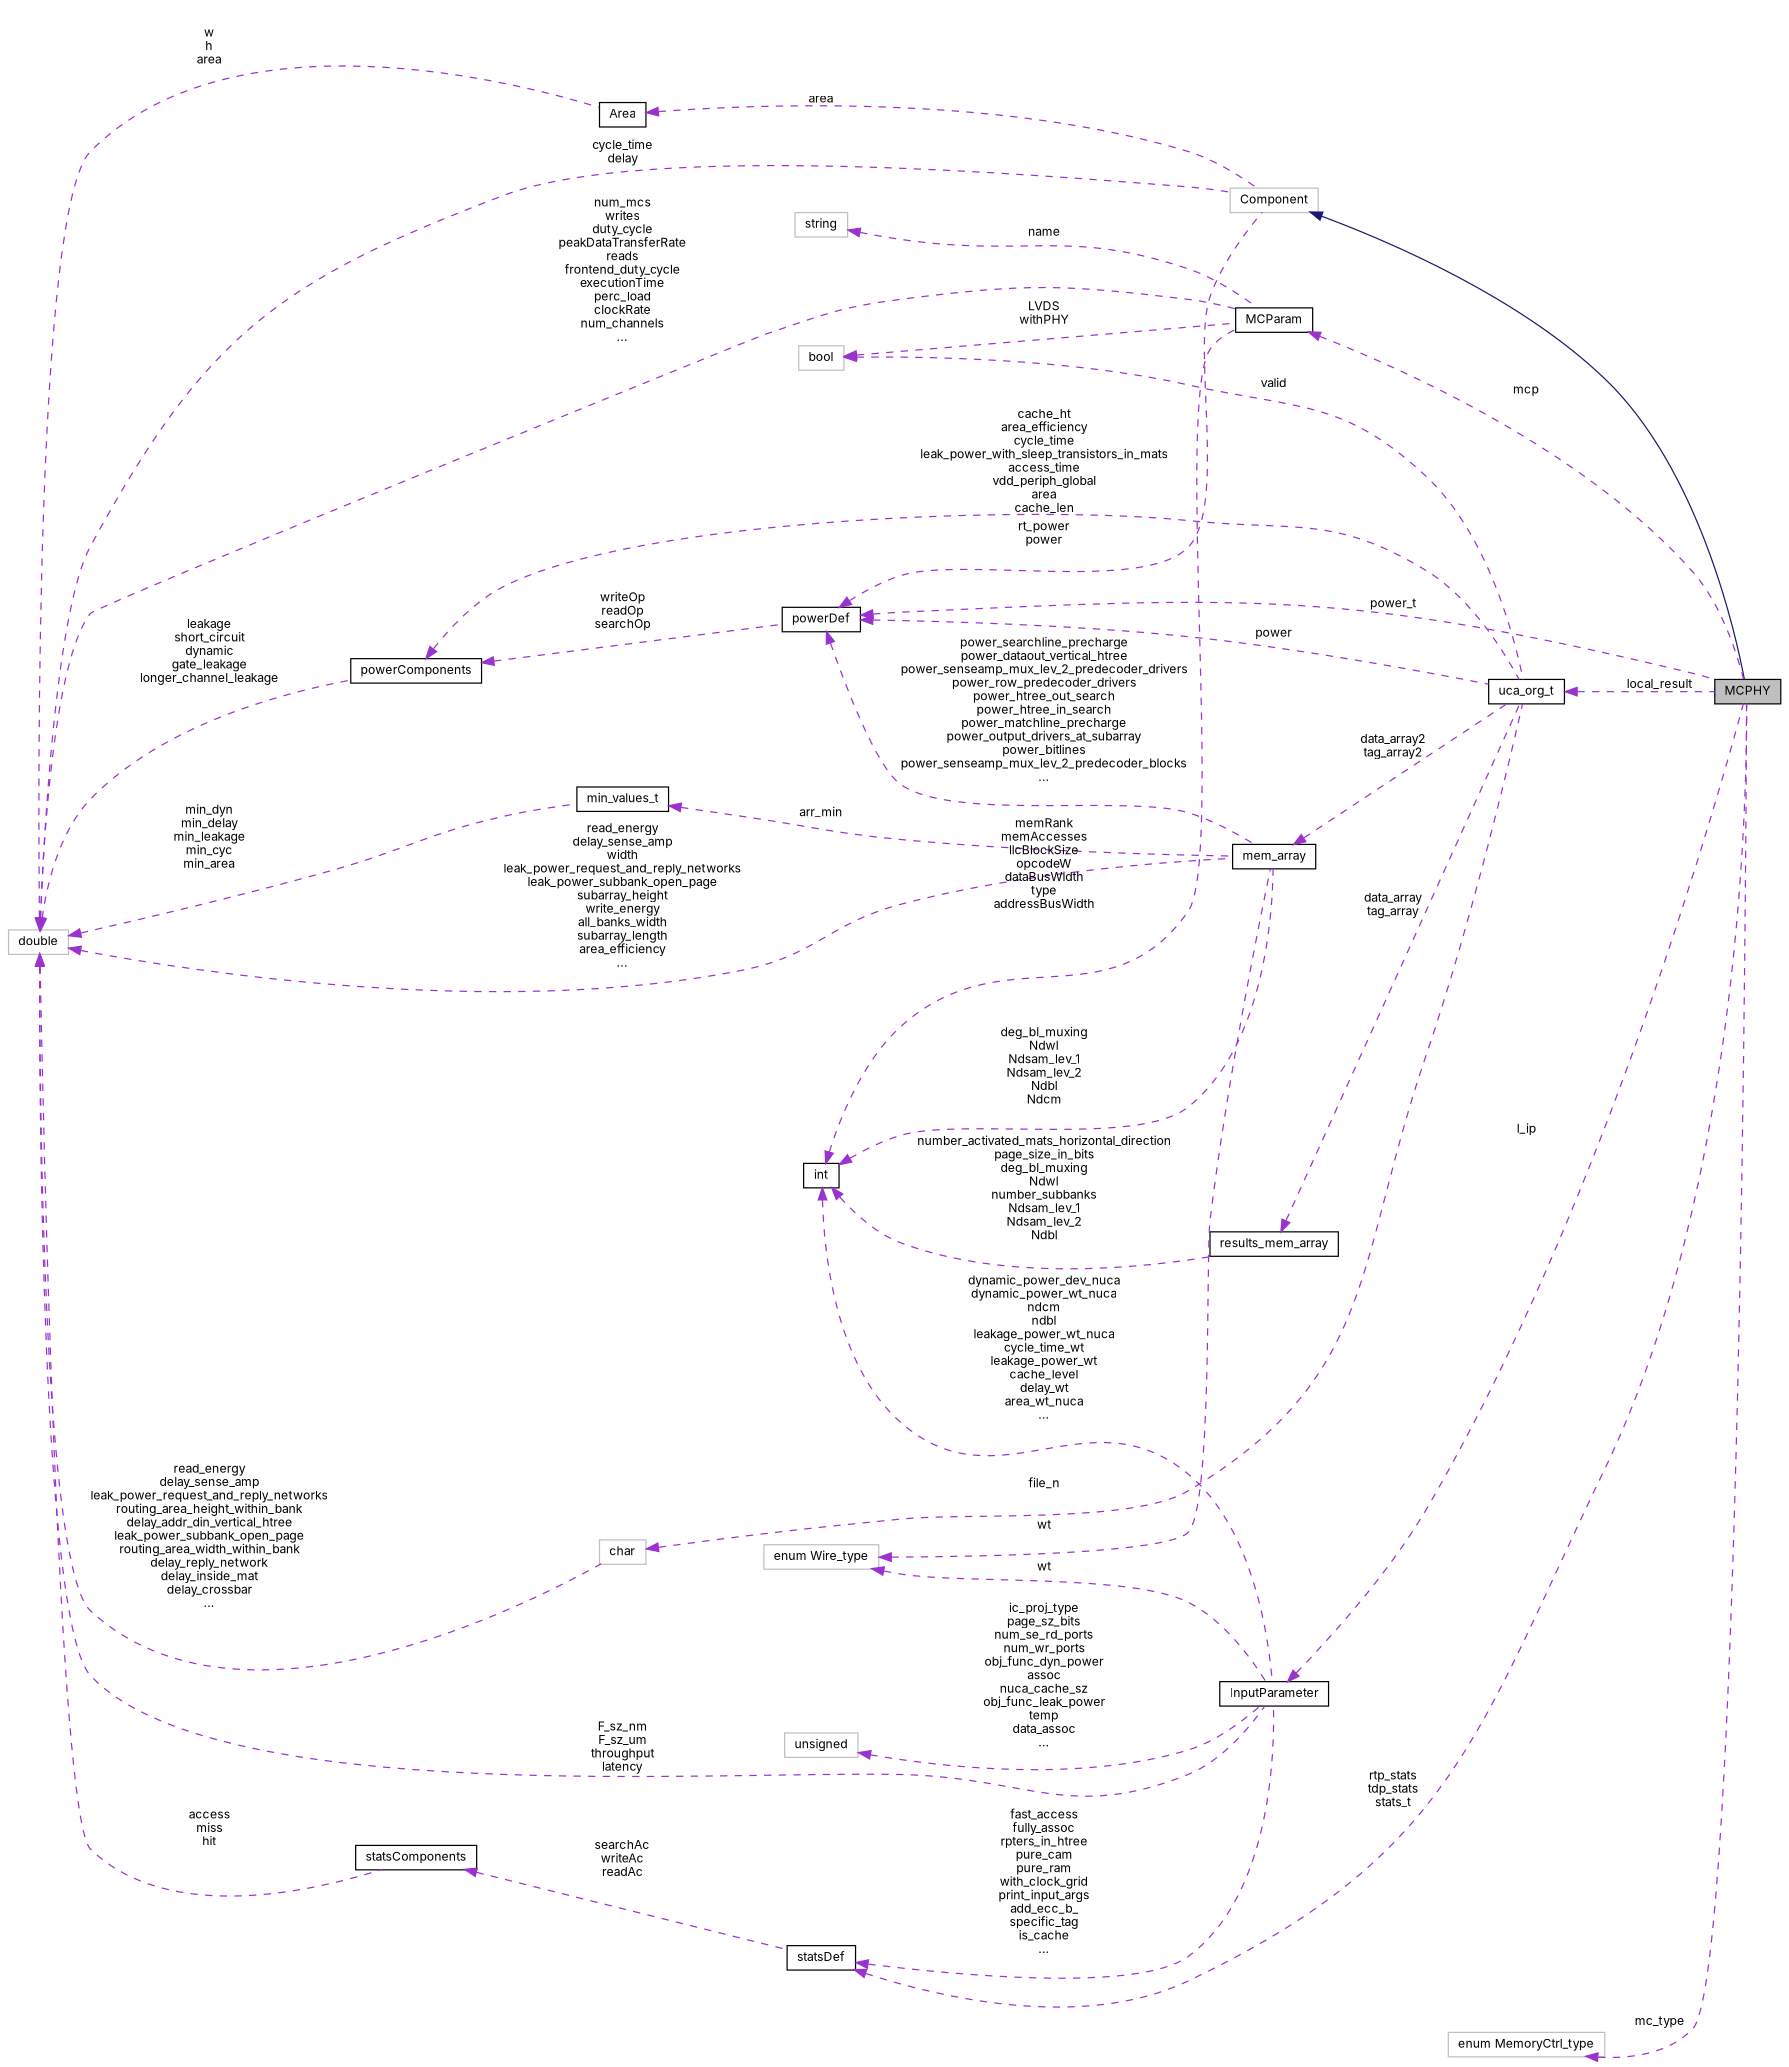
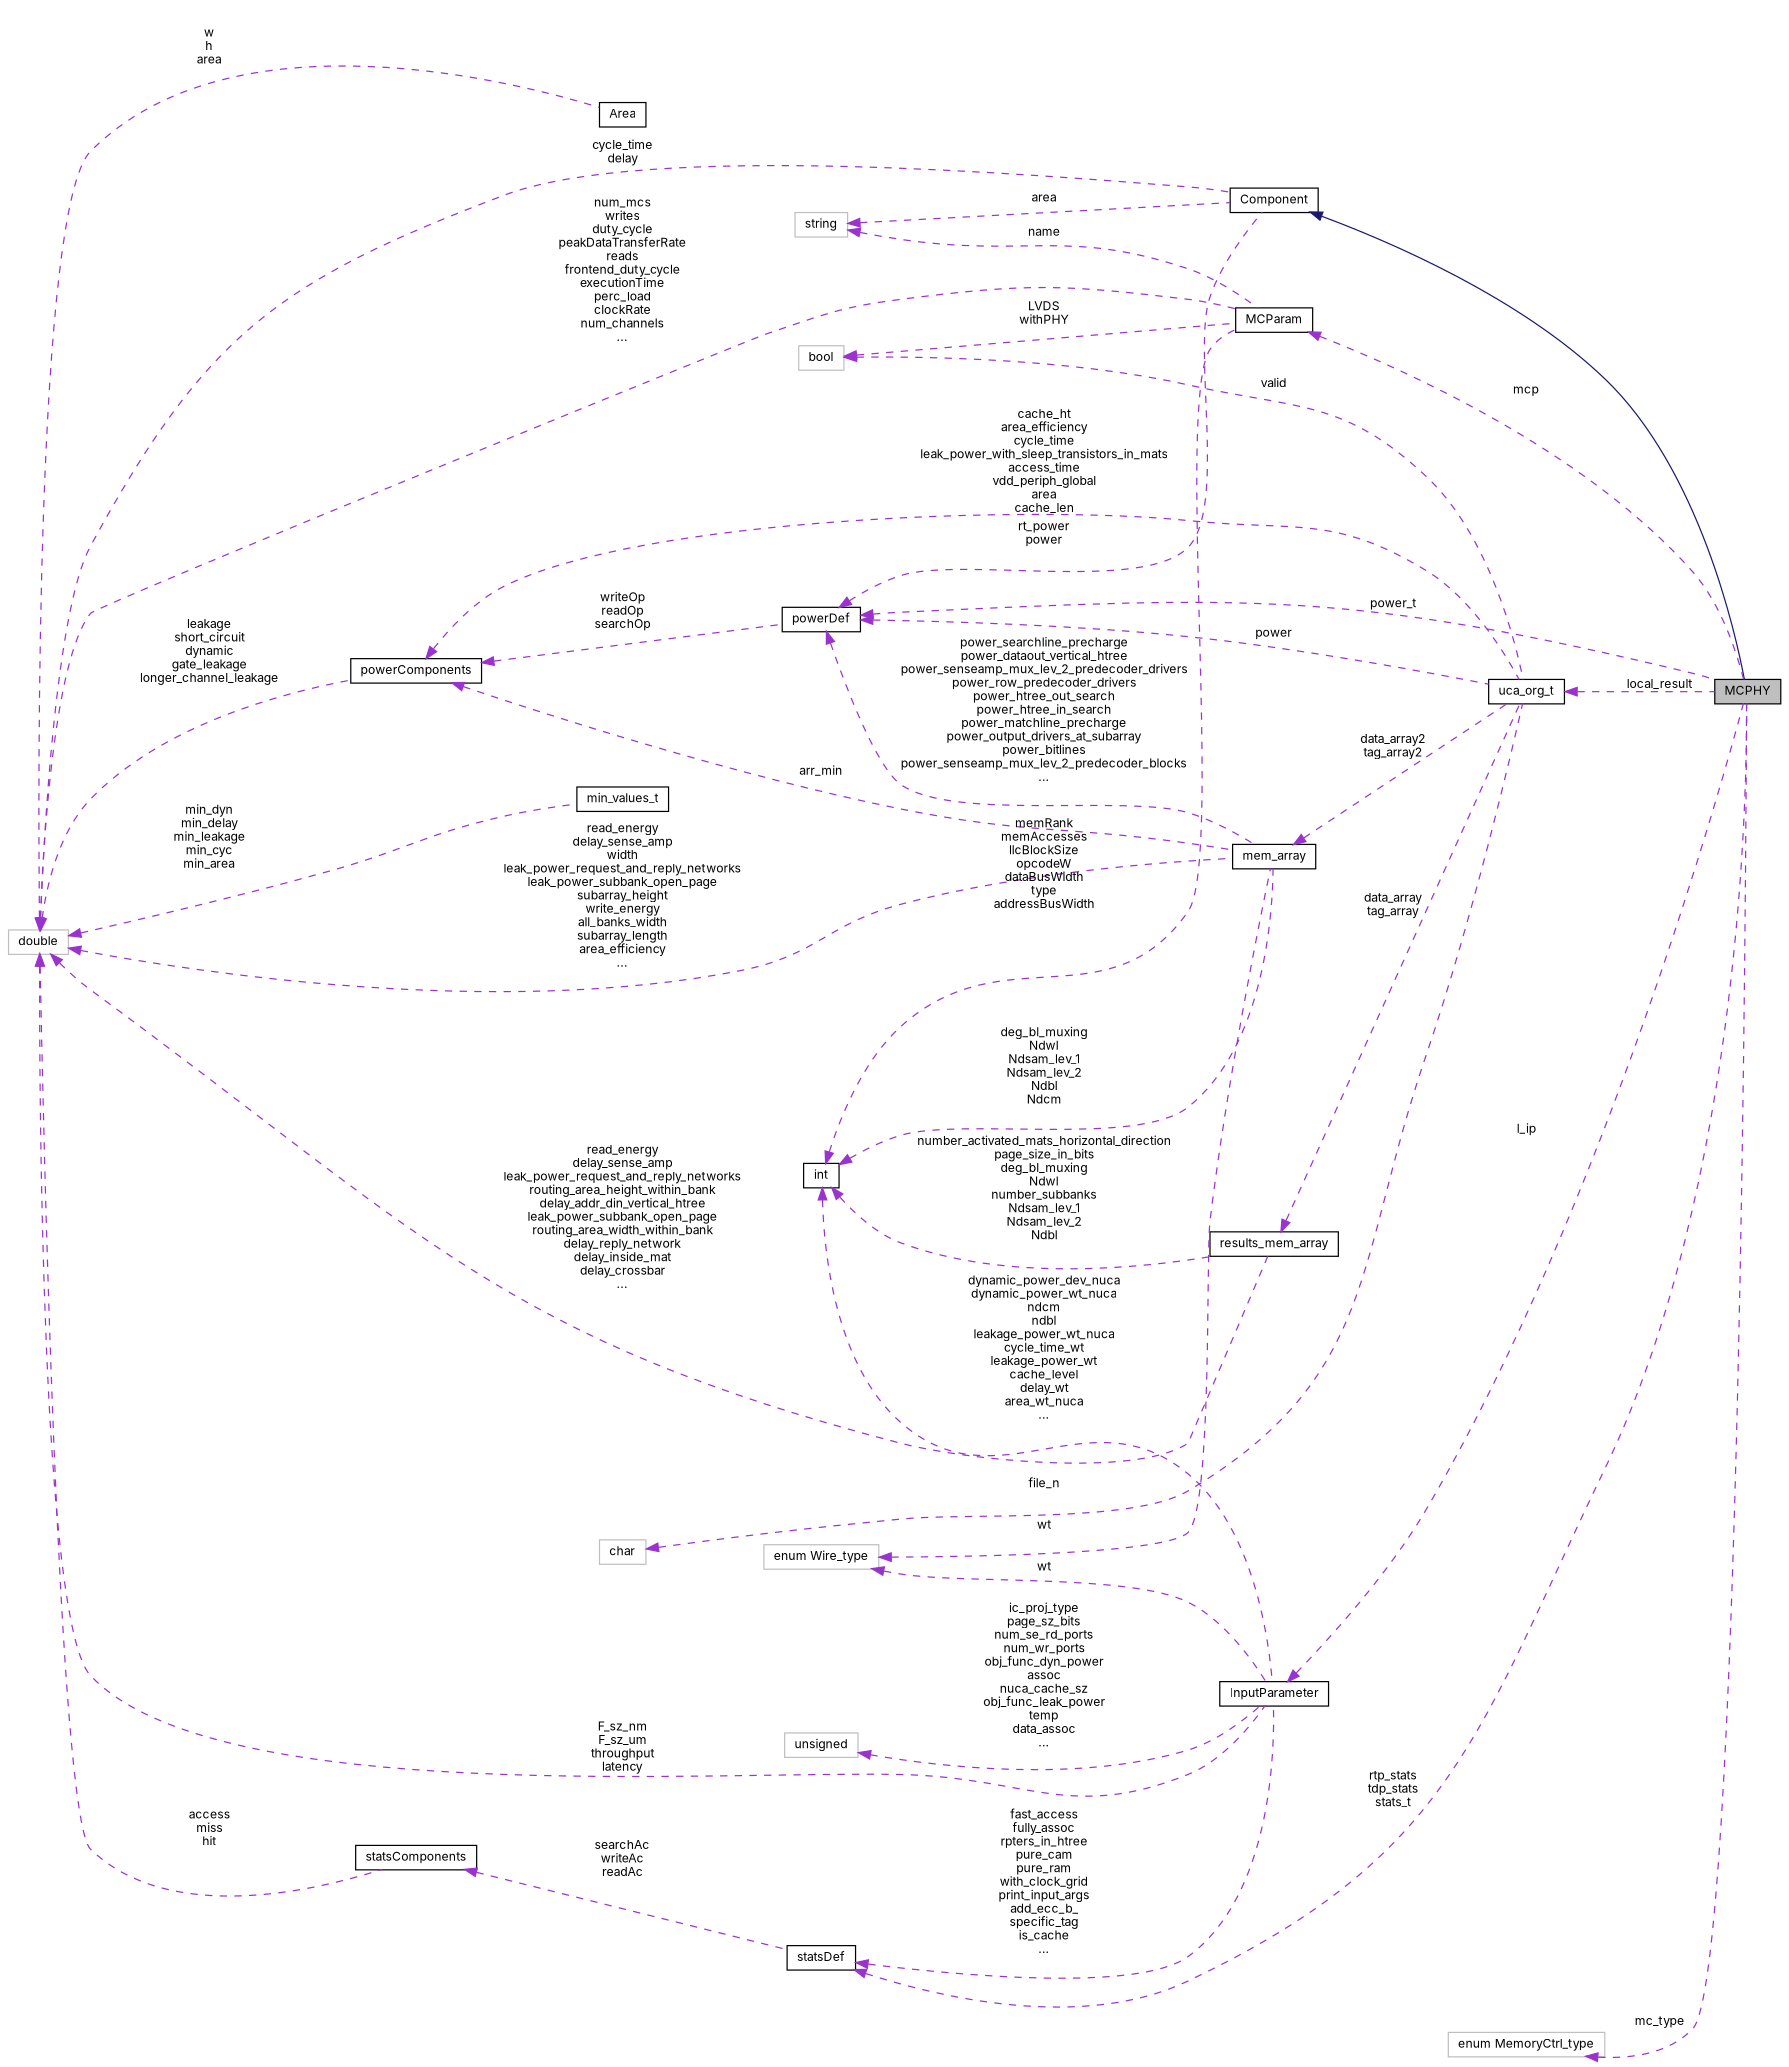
edge "Component" -> "Area": now "Component" -> "string"
node "Component": color grey75 -> black
edge "mem_array" -> "min_values_t": now "mem_array" -> "powerComponents"
edge "char" -> "double": now "results_mem_array" -> "double"
